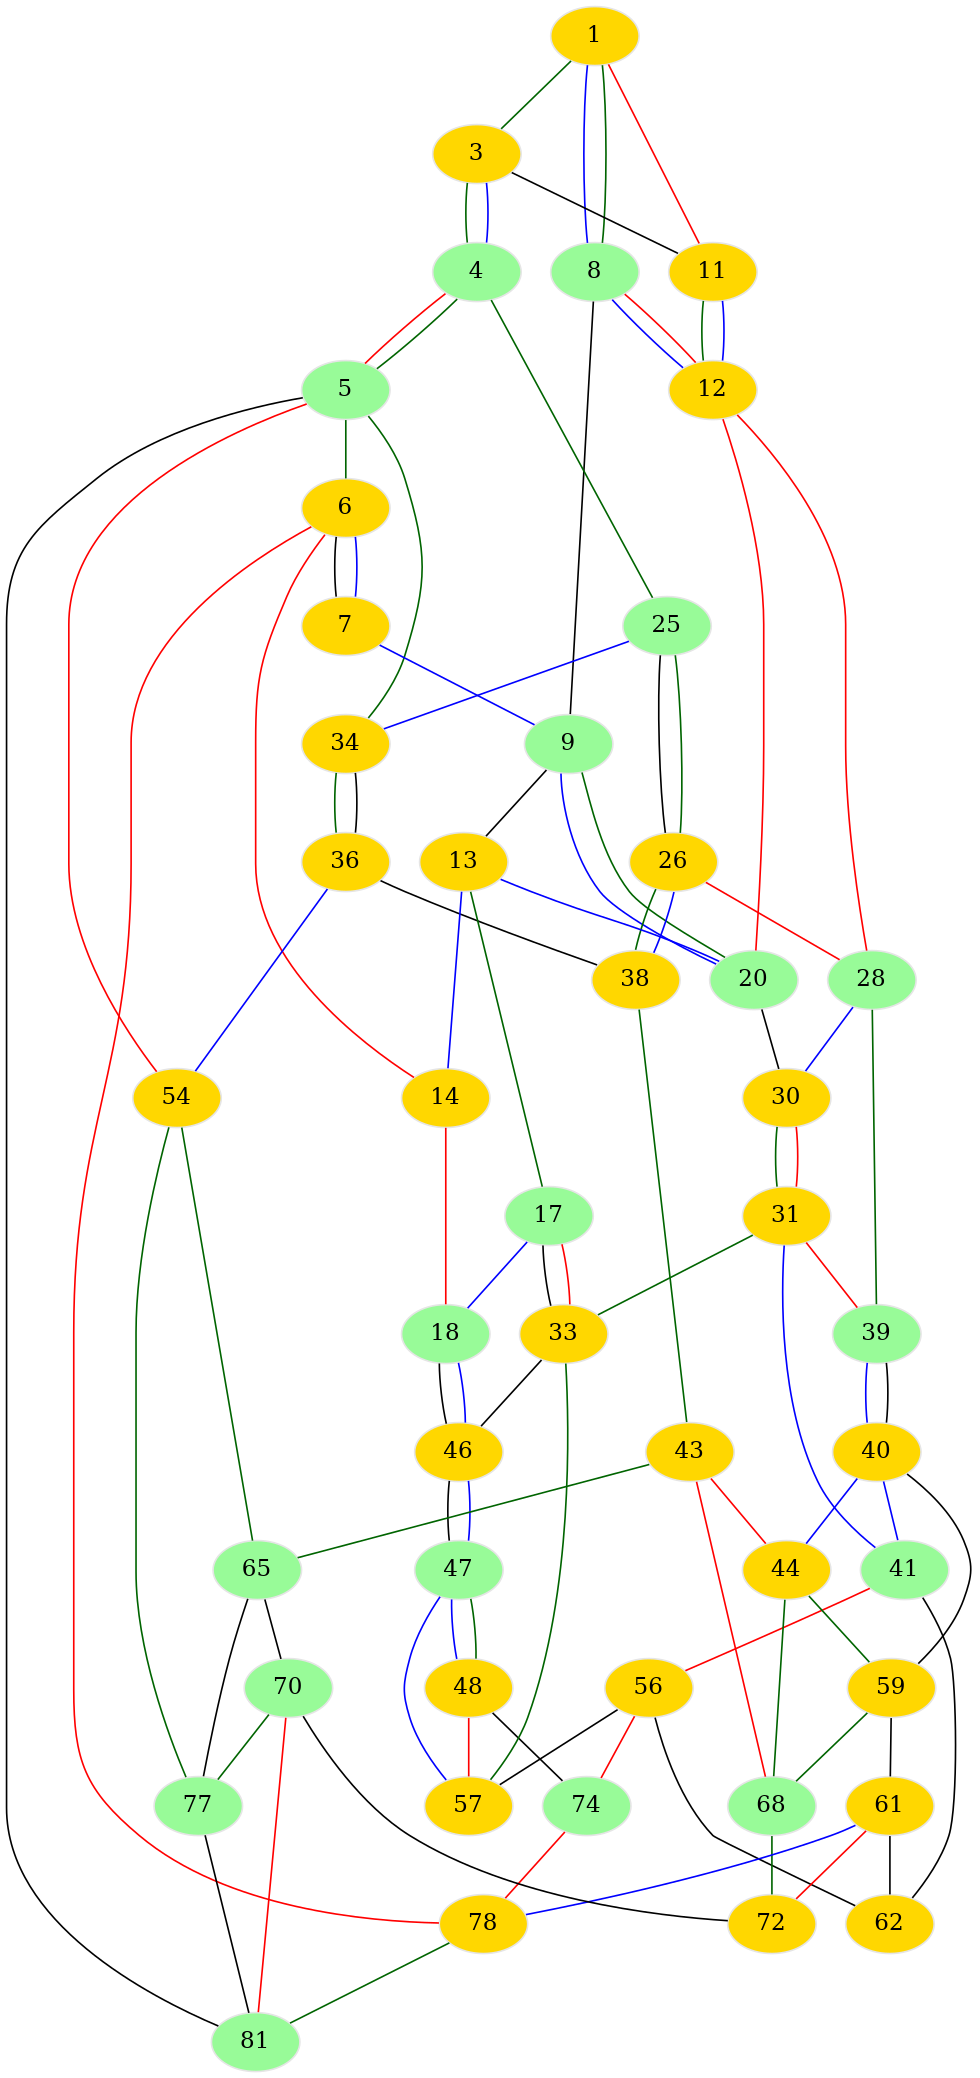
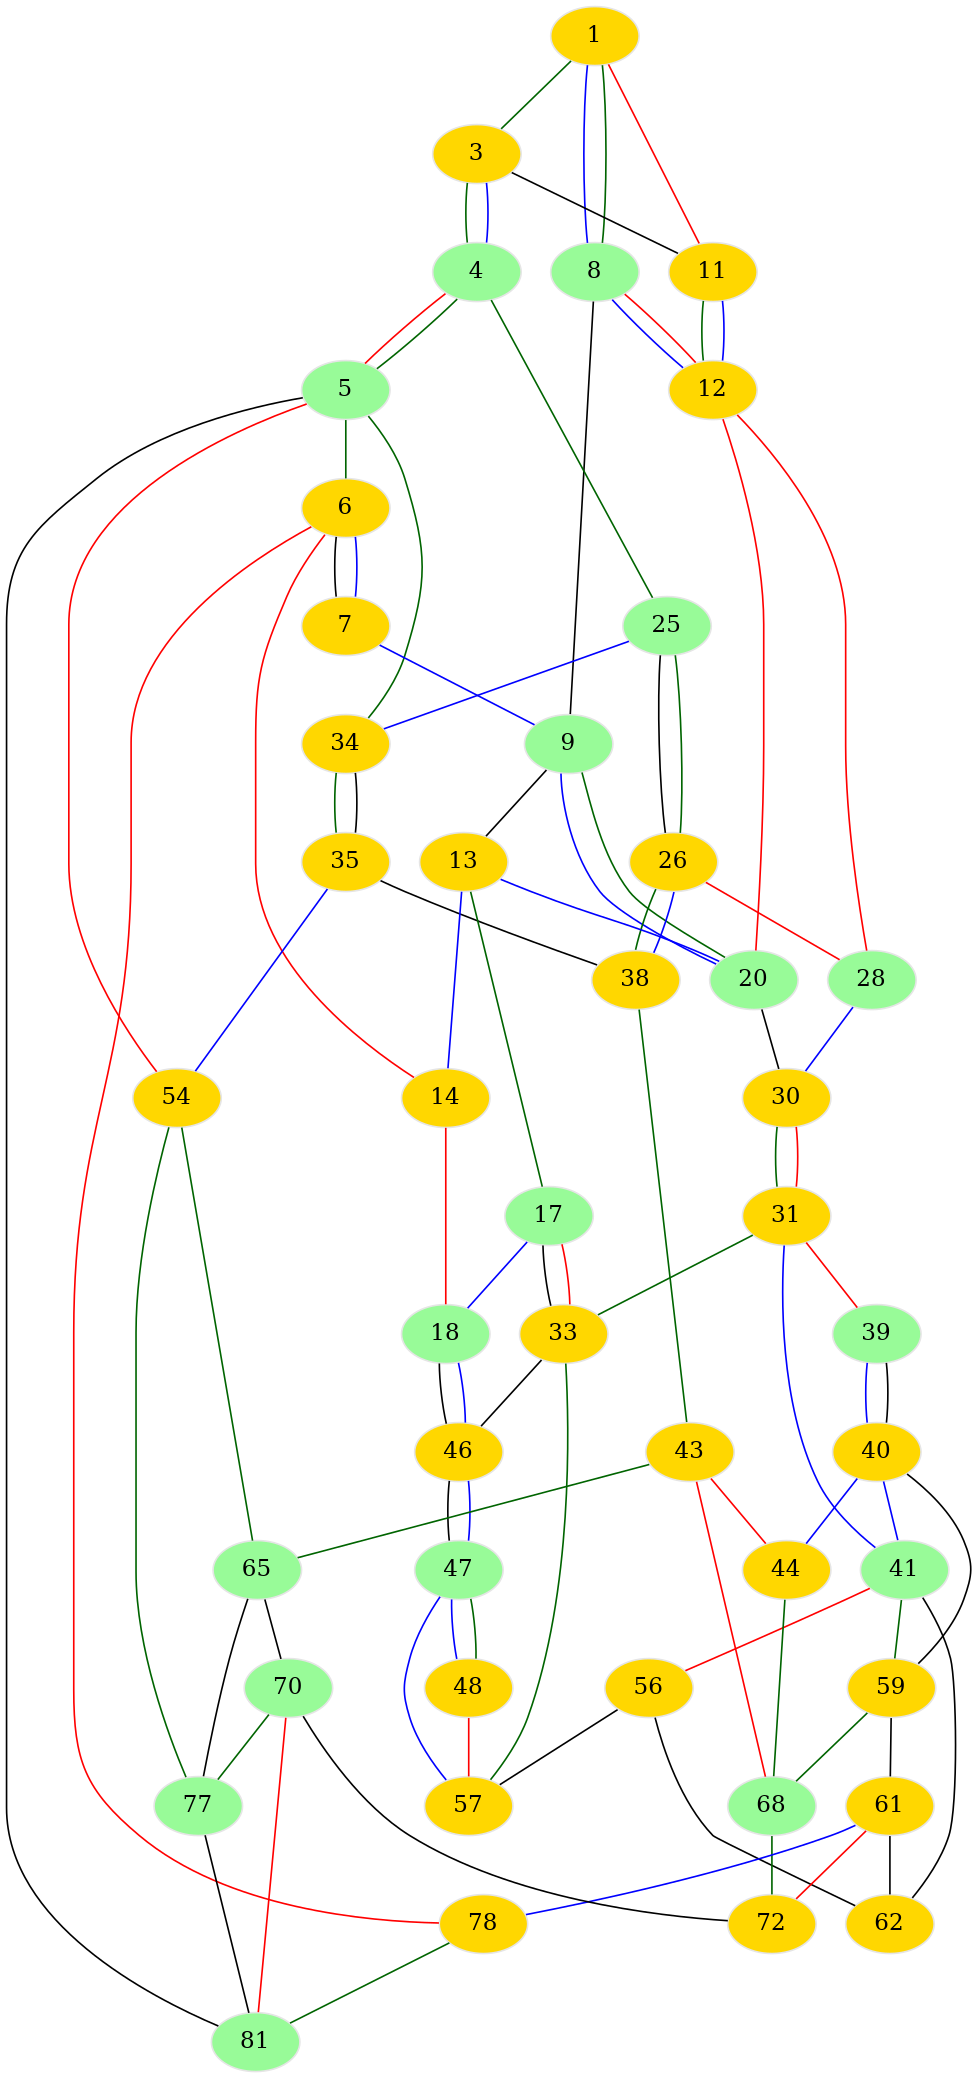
node "36": label "36" -> "35"
edge "28" -- "39": removed
edge "44" -- "59": now "41" -- "59"
node "74": removed
